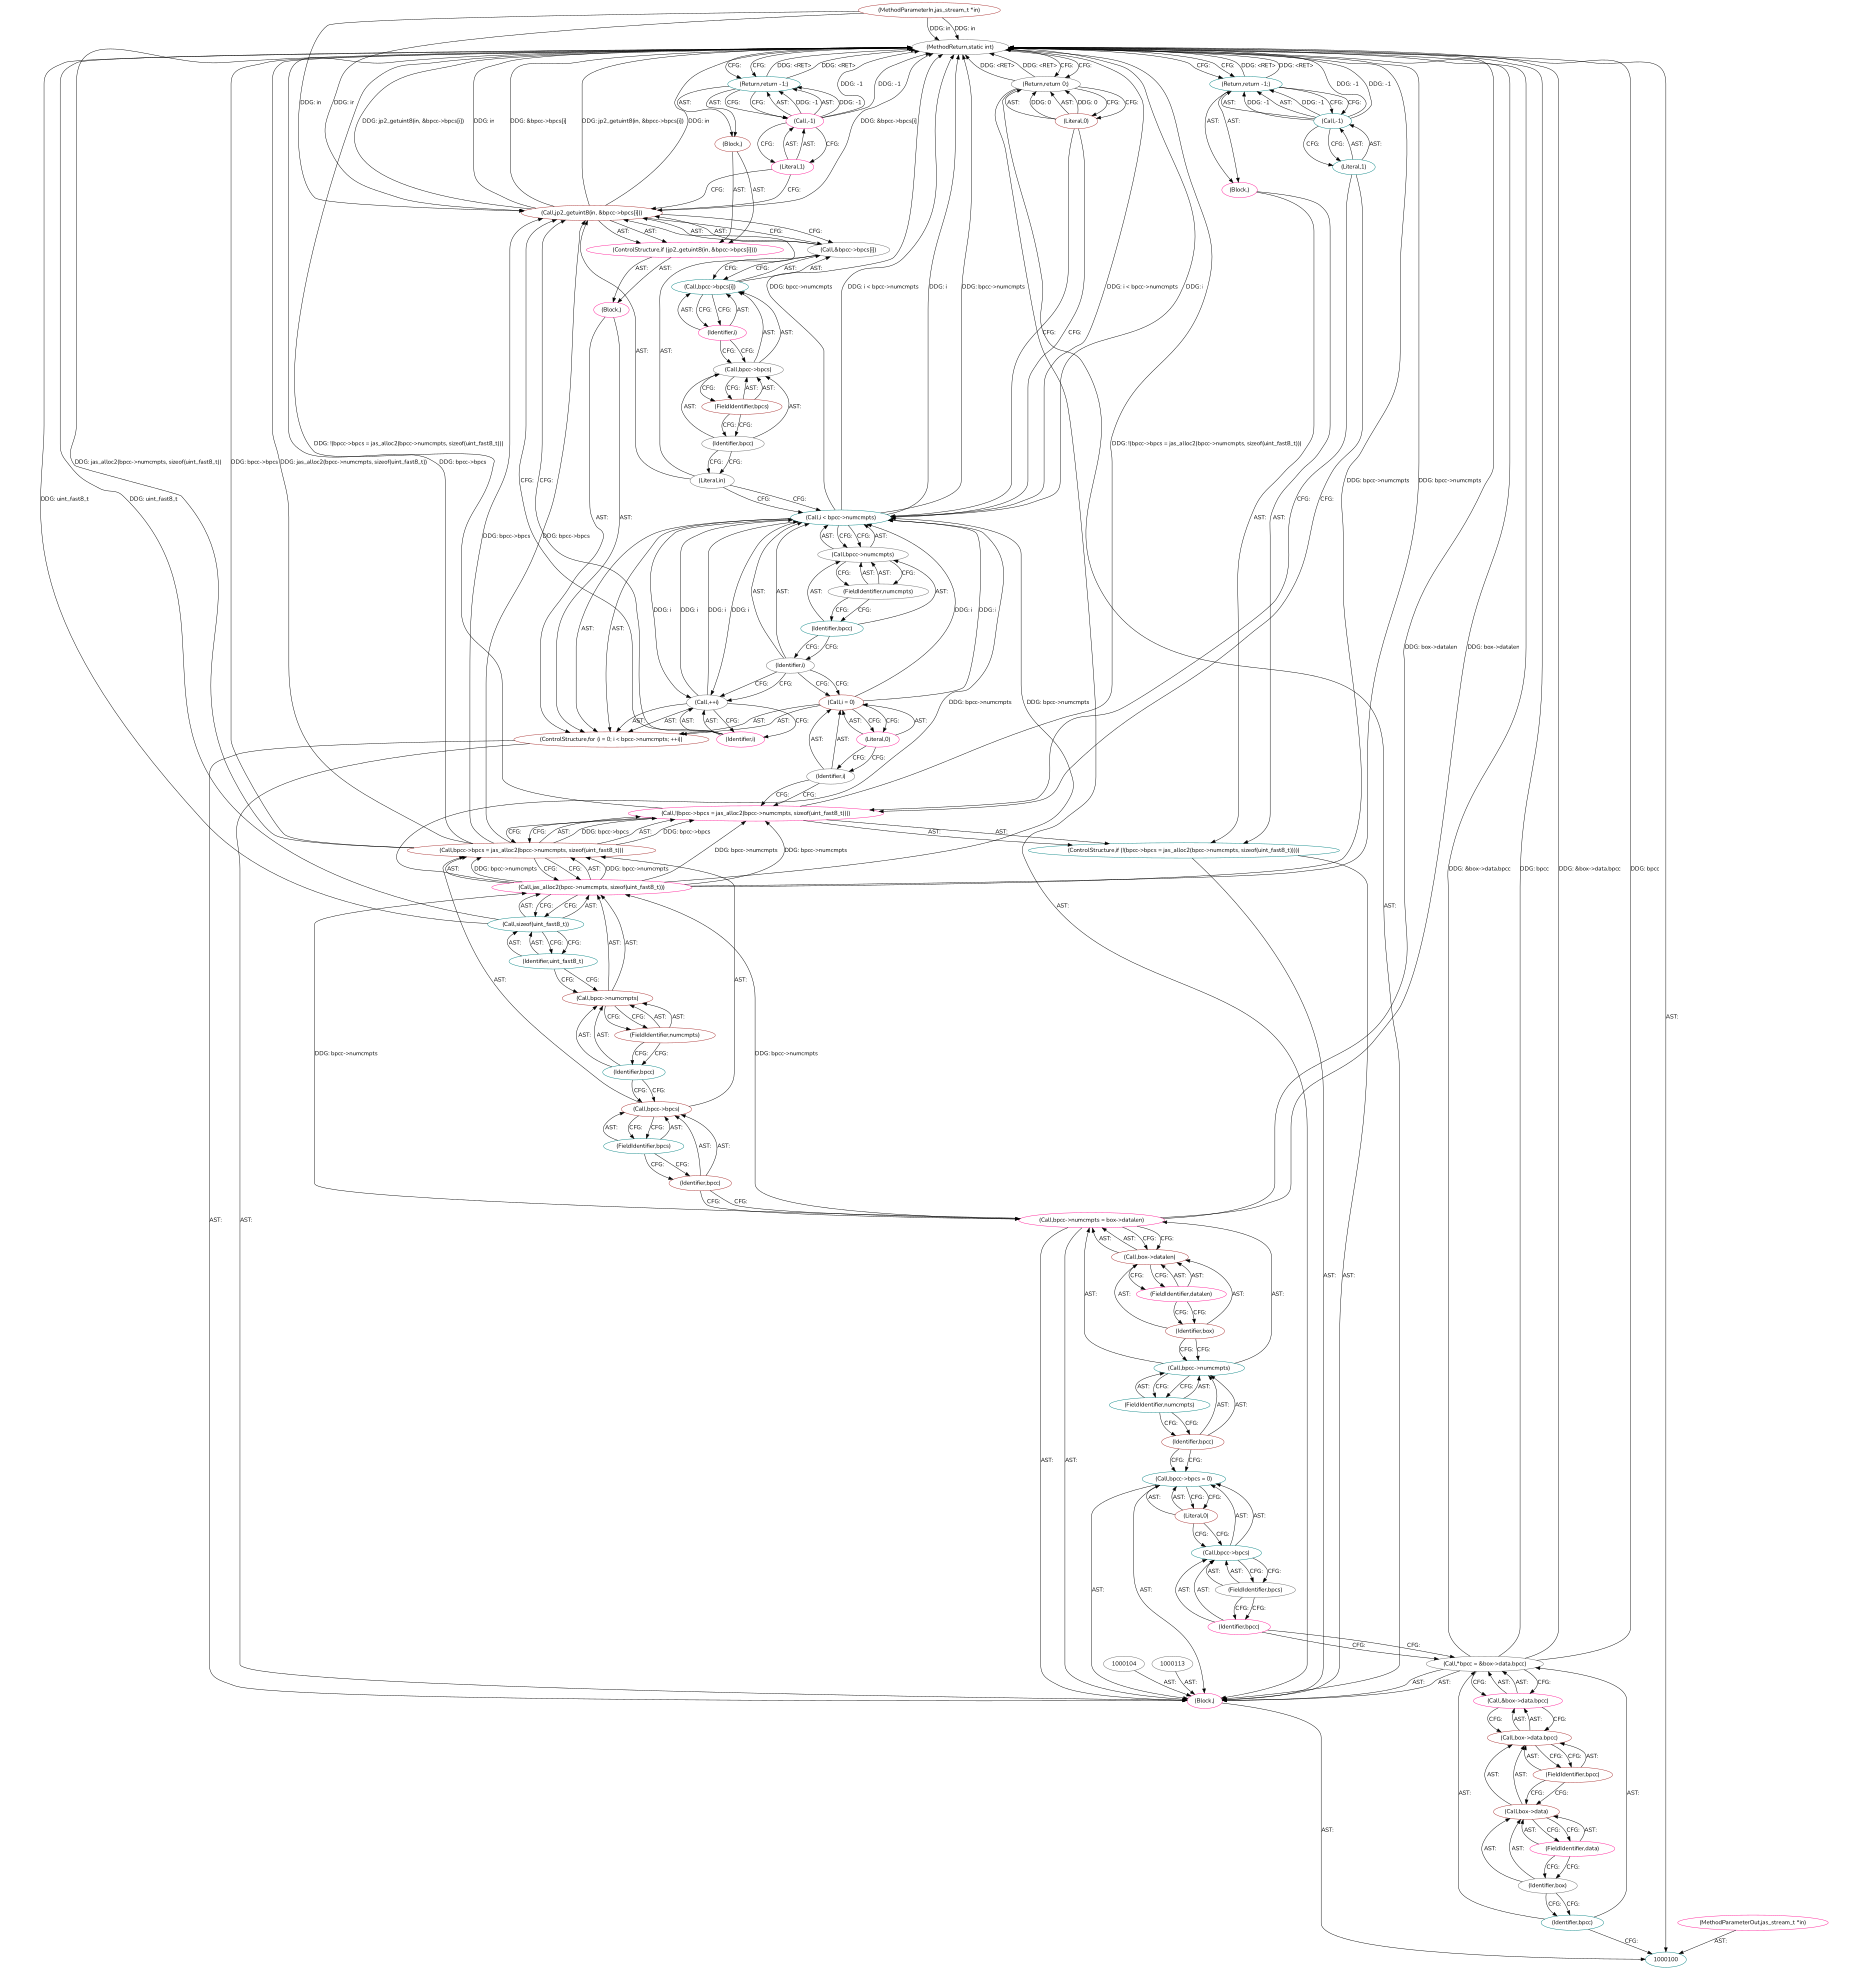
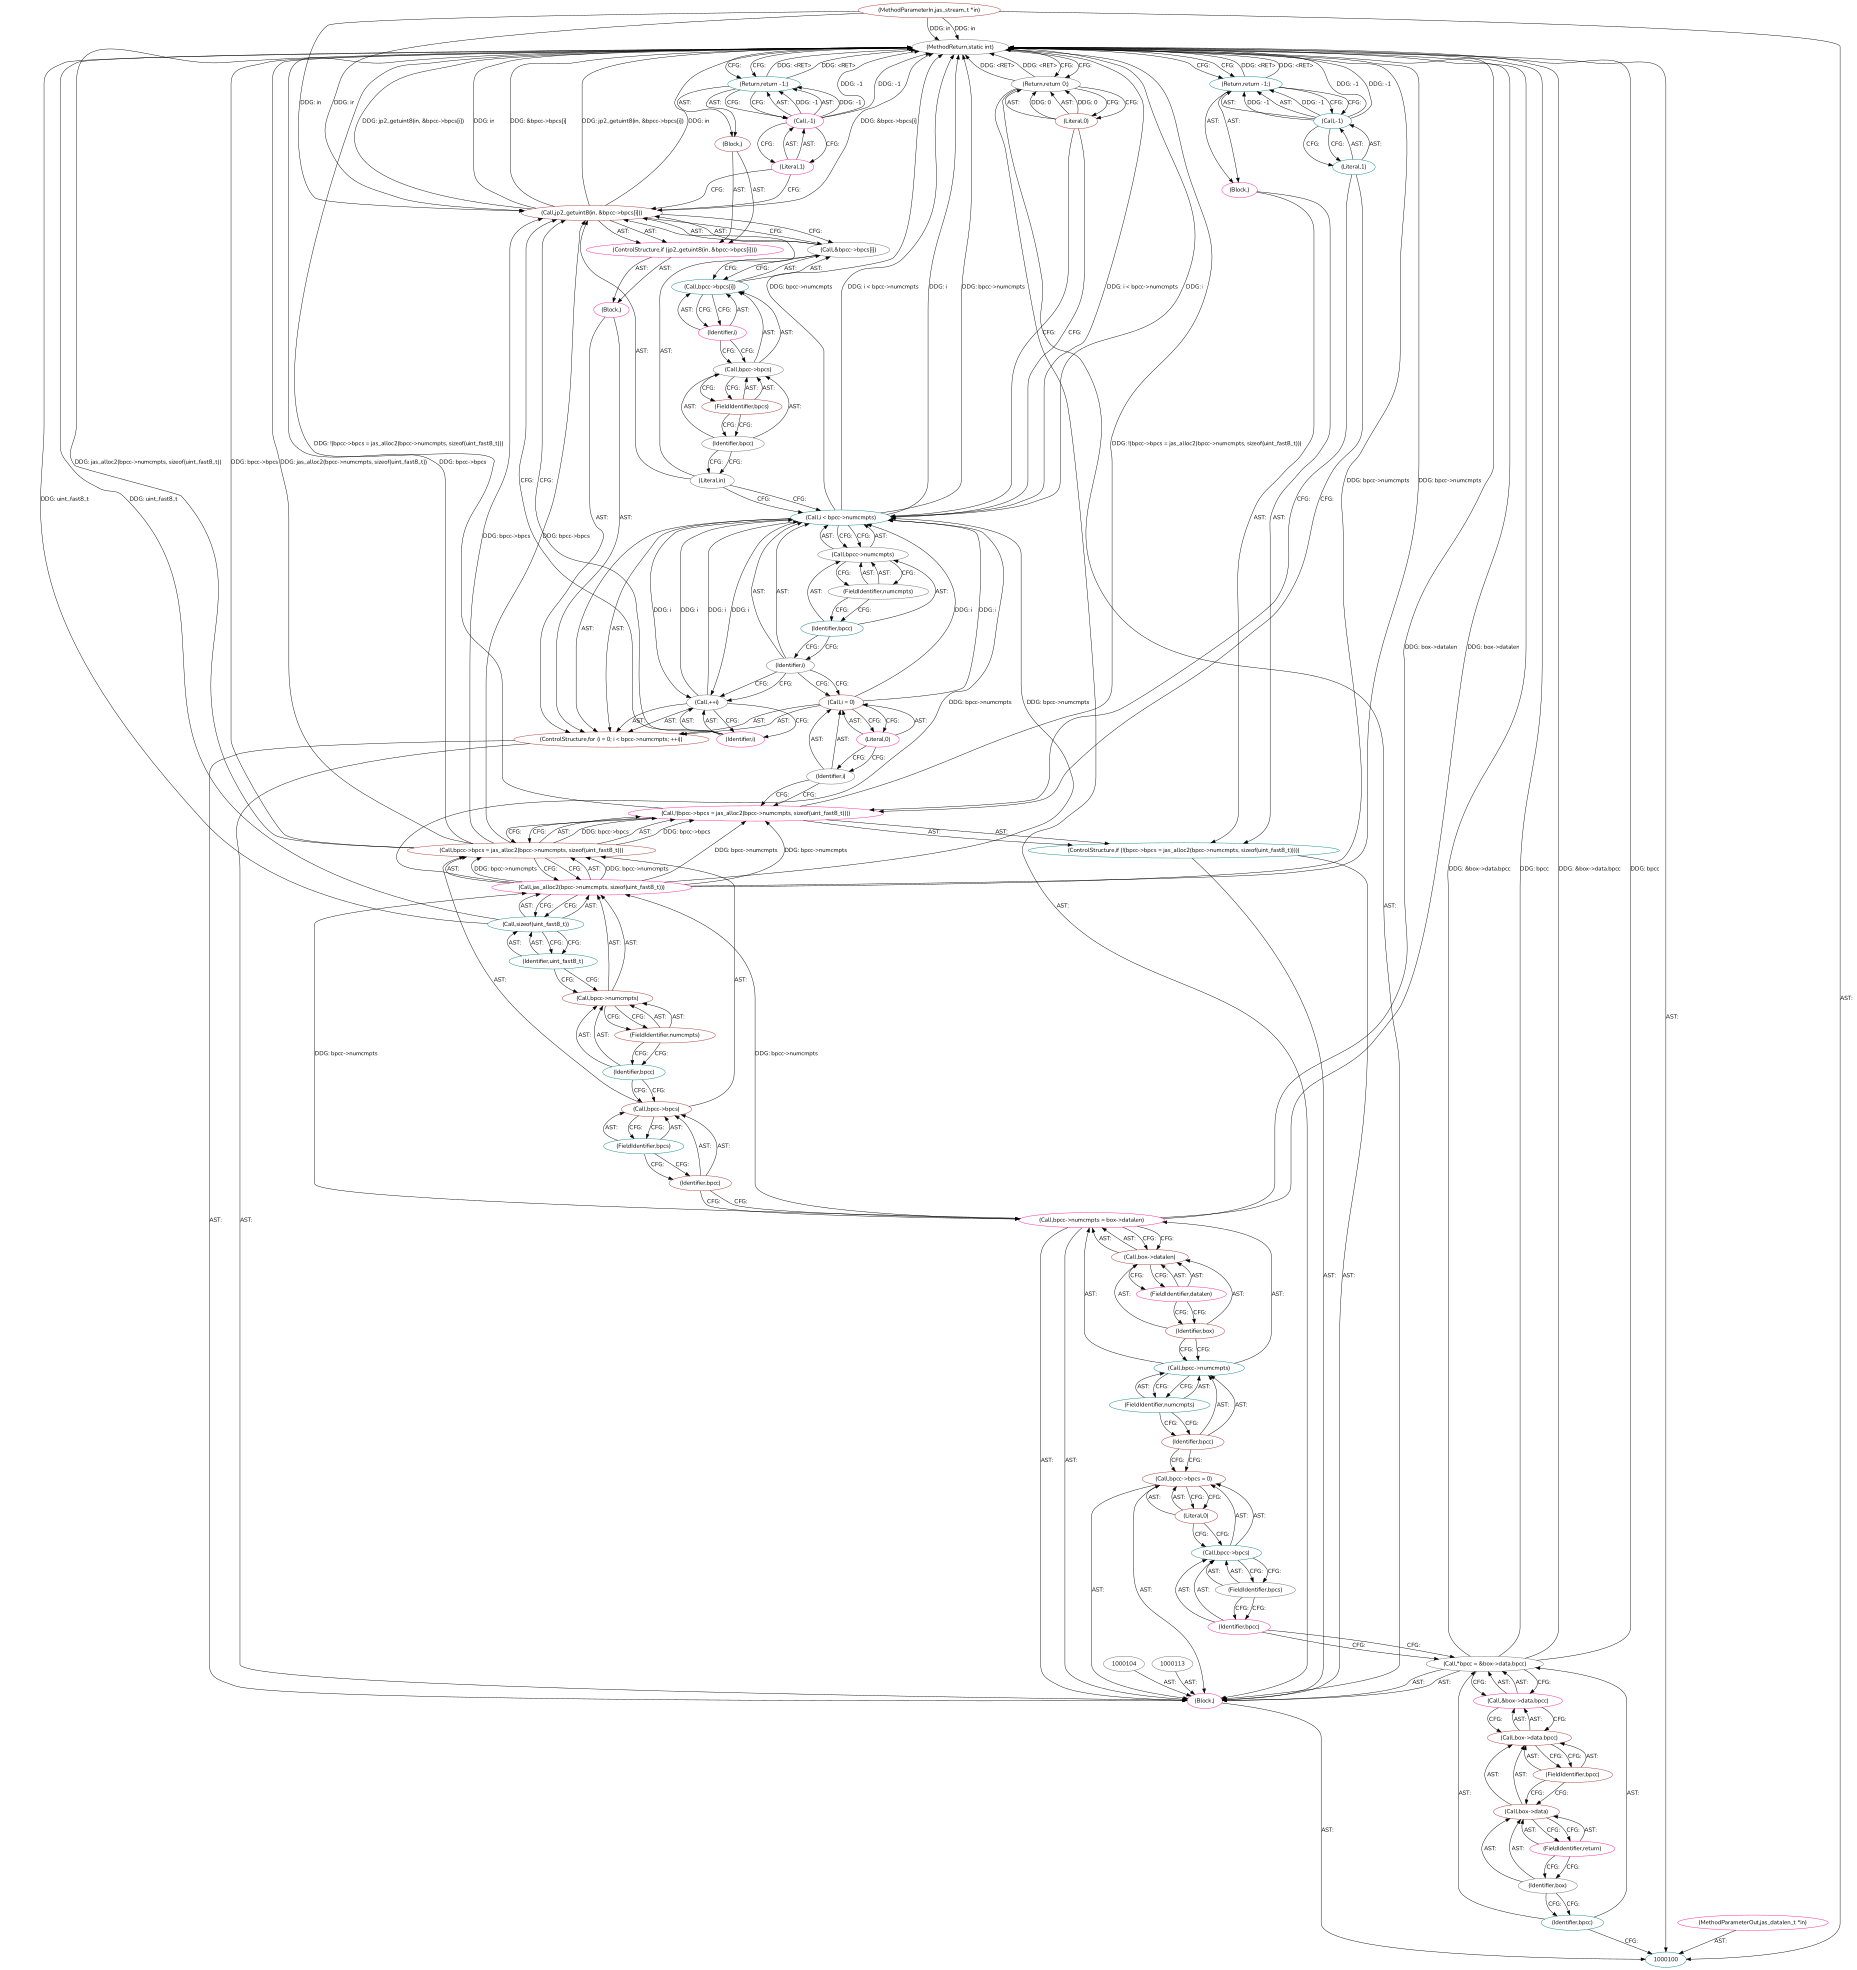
edge "(MethodParameterIn,jas_stream_t *in)" -> "1000100": added, label "AST:"
node "(Call,bpcc->bpcs = 0)": color teal -> brown
node "(FieldIdentifier,data)": label "(FieldIdentifier,data)" -> "(FieldIdentifier,return)"
node "(MethodParameterOut,jas_stream_t *in)": label "(MethodParameterOut,jas_stream_t *in)" -> "(MethodParameterOut,jas_datalen_t *in)"
